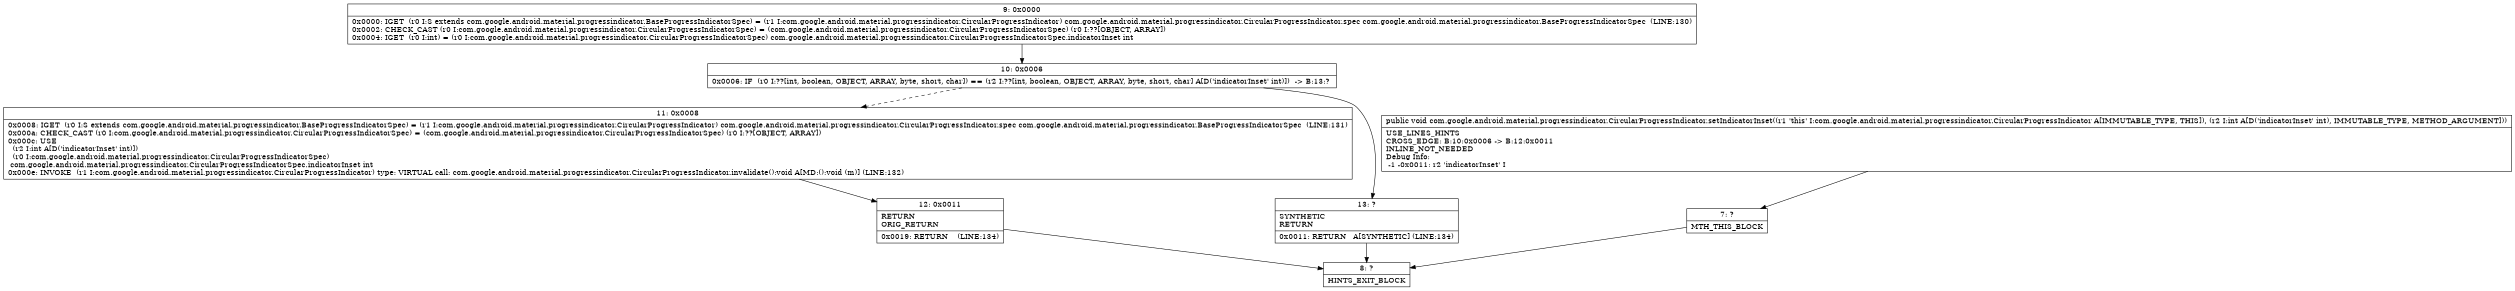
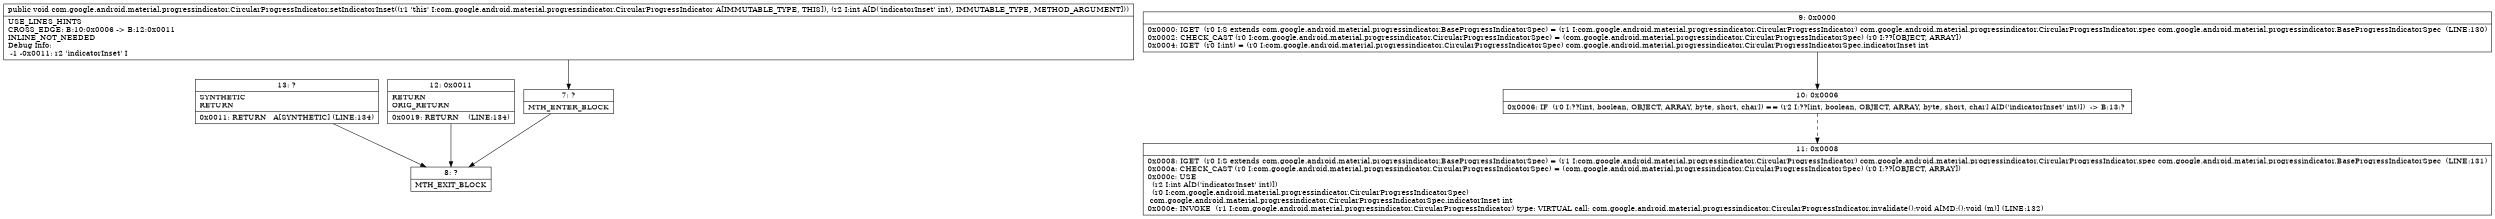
edge "10: 0x0006" -> "13: ?": removed
edge "11: 0x0008" -> "12: 0x0011": removed
node "7: ?": text "MTH_THIS_BLOCK" -> "MTH_ENTER_BLOCK"
node "8: ?": text "HINTS_EXIT_BLOCK" -> "MTH_EXIT_BLOCK"
